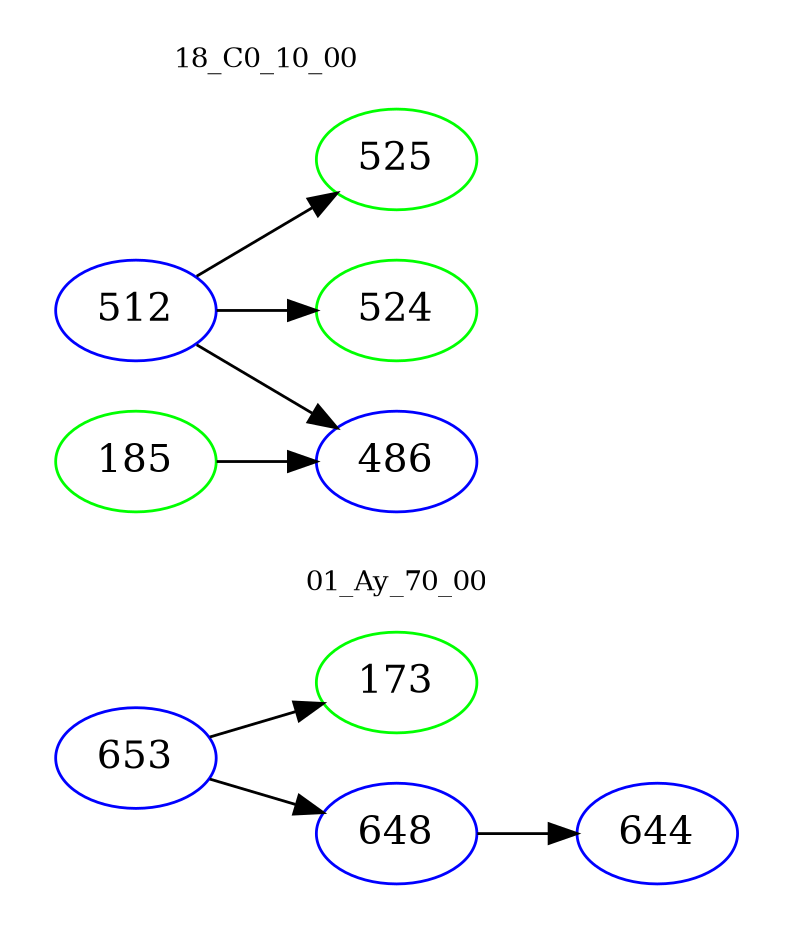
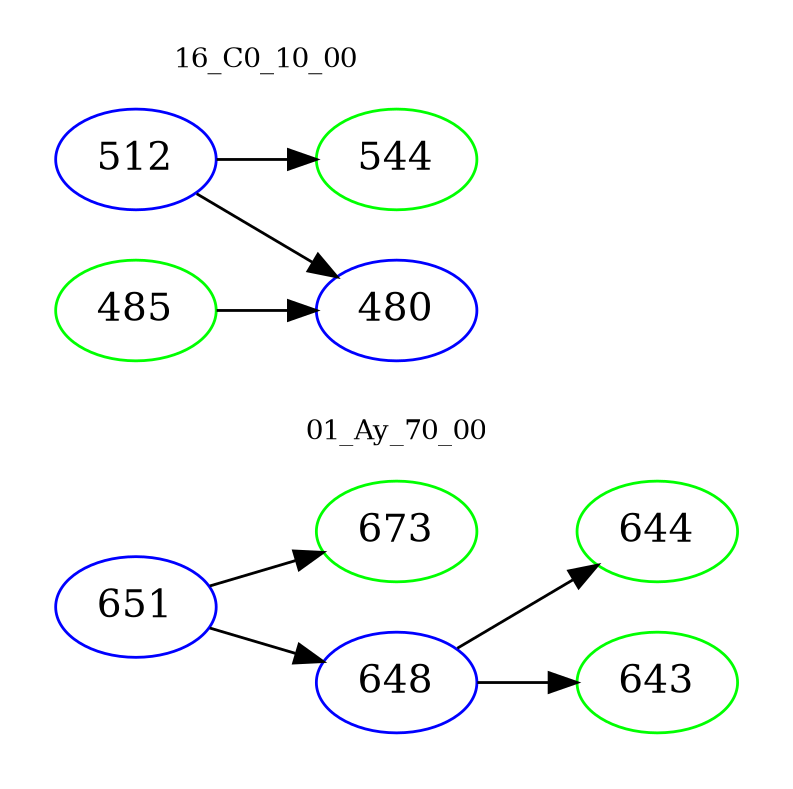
cluster "18_C0_10_00": label "18_C0_10_00" -> "16_C0_10_00"
node "525": removed
node "524": label "524" -> "544"
node "185": label "185" -> "485"
node "486": label "486" -> "480"
node "173": label "173" -> "673"
node "643": added
node "653": label "653" -> "651"
node "644": color blue -> green
